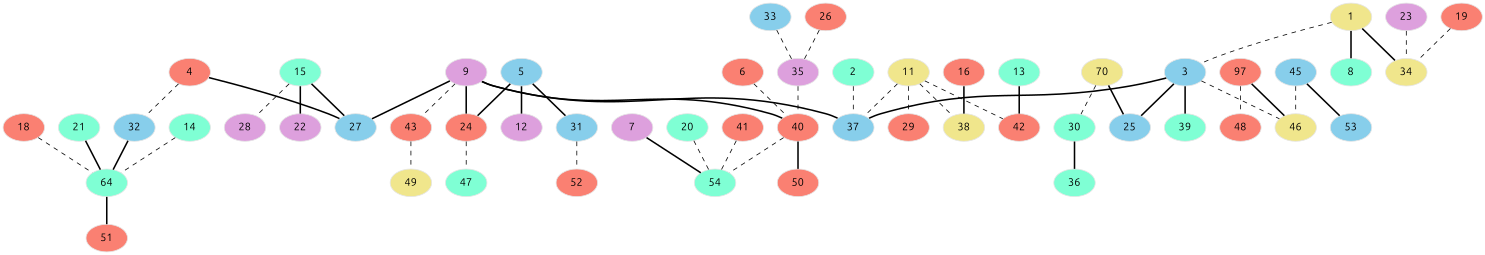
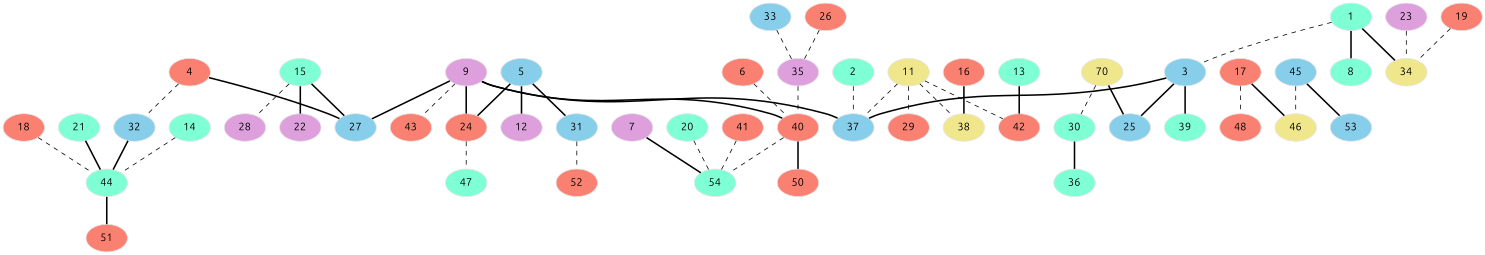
node "1": fillcolor khaki -> aquamarine
node "97": label "97" -> "17"
edge "3" -- "46": removed
node "64": label "64" -> "44"
node "49": removed
